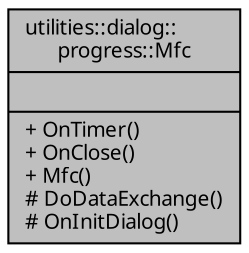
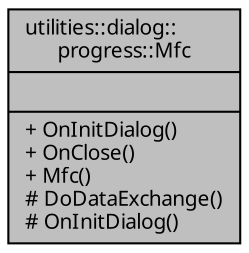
node "utilities::dialog::": text "+ OnTimer()" -> "+ OnInitDialog()"
